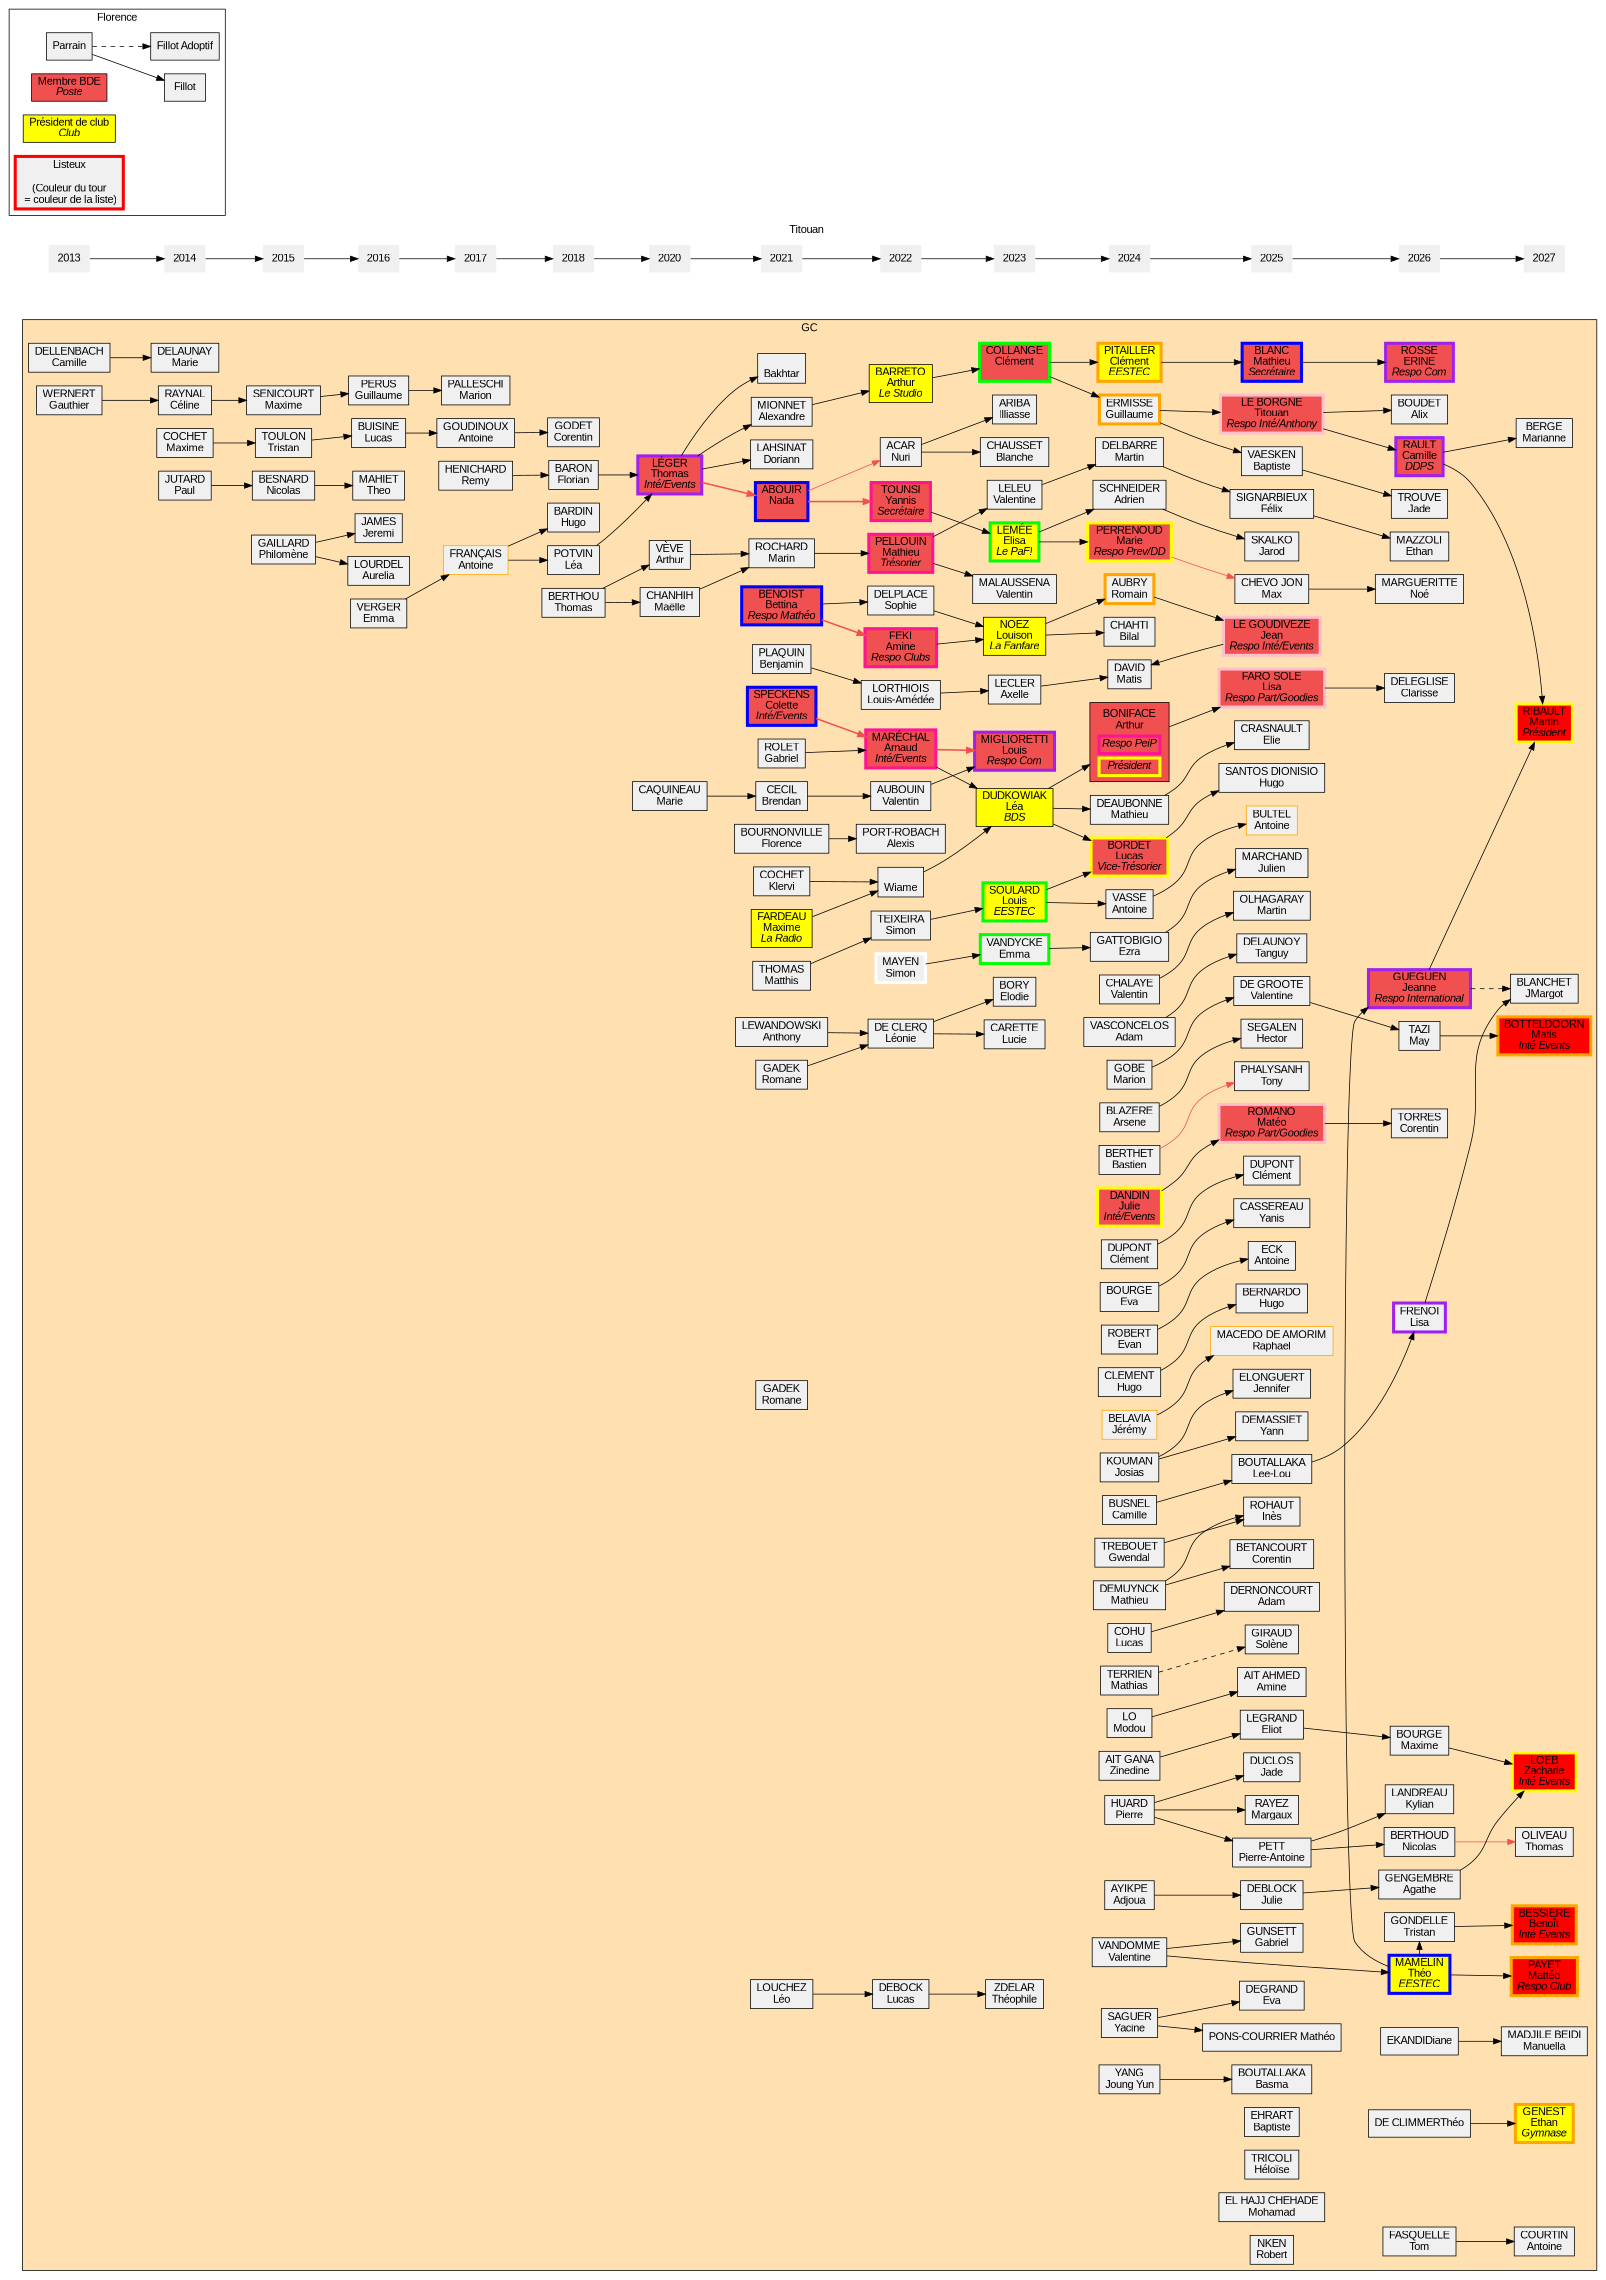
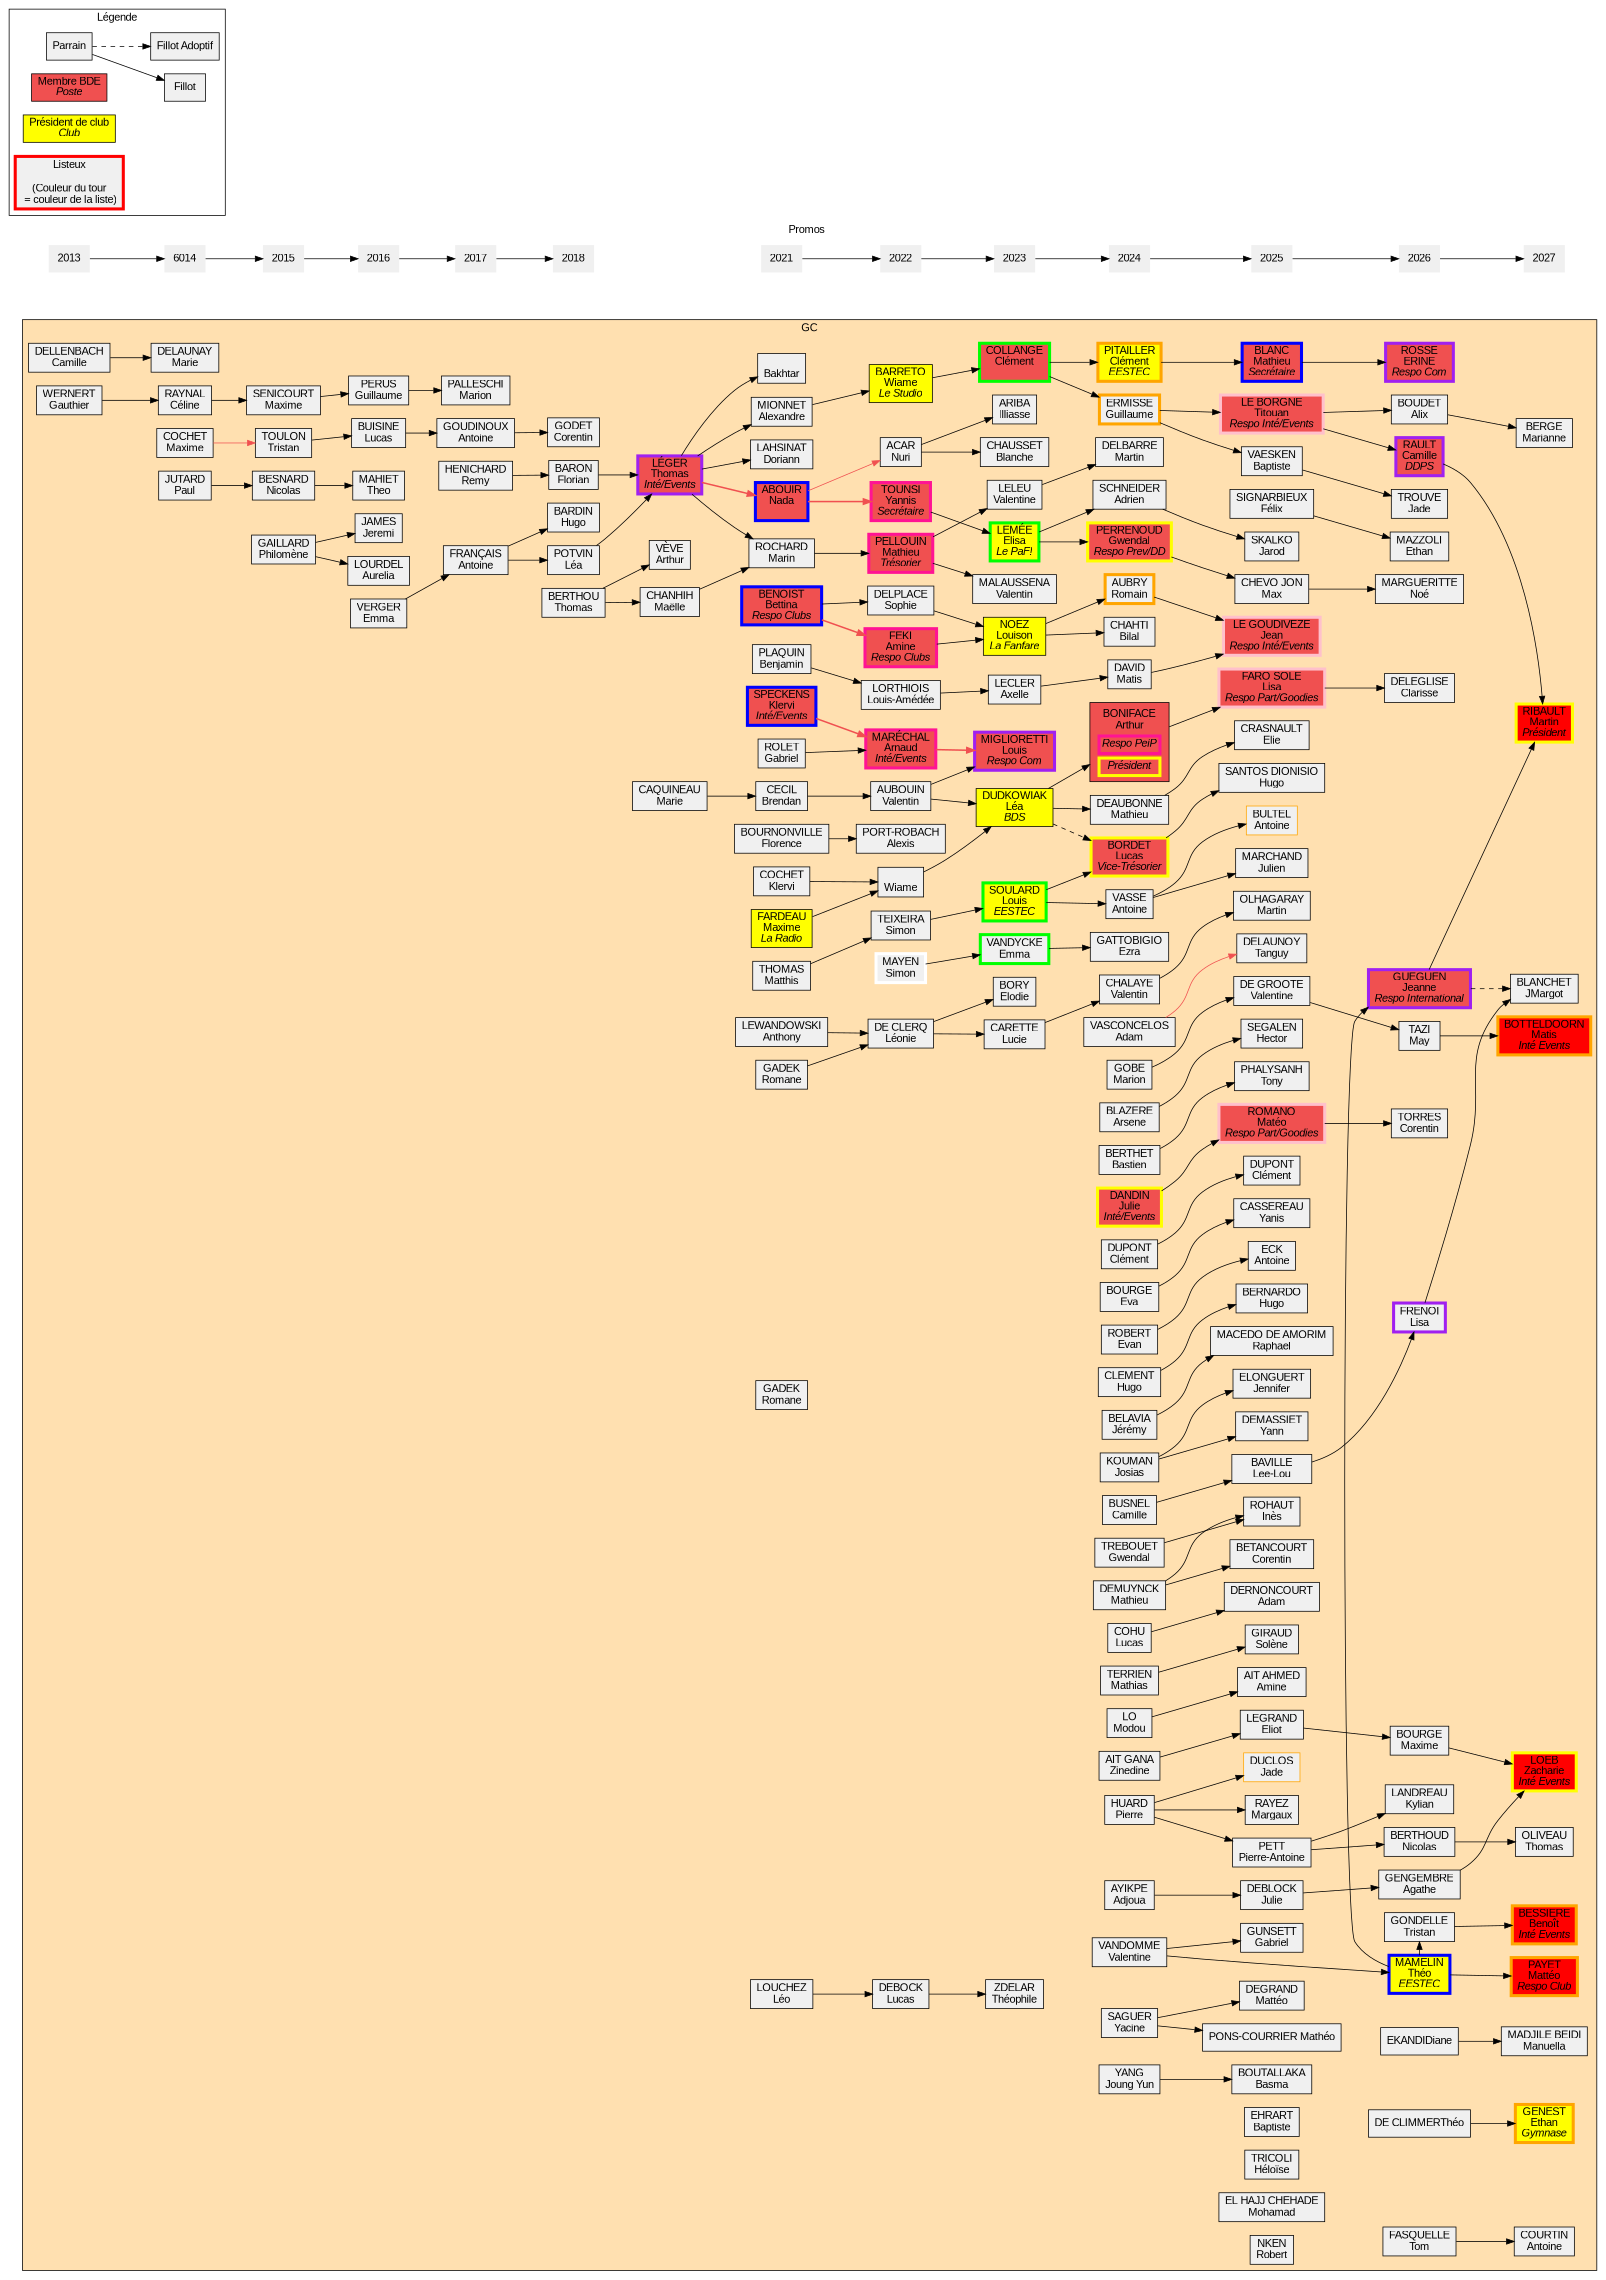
cluster "Florence": label "Florence" -> "Légende"
cluster "Titouan": label "Titouan" -> "Promos"
node "2014": label "2014" -> "6014"
node "2020": removed
node "BARRETO": text "Arthur" -> "Wiame"
node "LE BORGNE": text "Respo Inté/Anthony" -> "Respo Inté/Events"
edge "COCHET Maxime" -> "TOULON Tristan": color black -> #f05050
edge "RAULT" -> "BERGE Marianne": now "BOUDET Alix" -> "BERGE Marianne"
edge "DELBARRE Martin" -> "SIGNARBIEUX Félix": removed
node "PERRENOUD": text "Marie" -> "Gwendal"
edge "VÈVE Arthur" -> "ROCHARD Marin": now "LÉGER" -> "ROCHARD Marin"
node "FRANÇAIS Antoine": color orange -> black
edge "PERRENOUD" -> "CHEVO JON Max": color #f05050 -> black
node "BENOIST": text "Respo Mathéo" -> "Respo Clubs"
edge "LE GOUDIVEZE" -> "DAVID Matis": reversed
node "SPECKENS": text "Colette" -> "Klervi"
edge "MARÉCHAL" -> "DUDKOWIAK": now "AUBOUIN Valentin" -> "DUDKOWIAK"
edge "DUDKOWIAK" -> "BORDET": style solid -> dashed
edge "GATTOBIGIO Ezra" -> "MARCHAND Julien": now "VASSE Antoine" -> "MARCHAND Julien"
edge "VASCONCELOS Adam" -> "DELAUNOY Tanguy": color black -> #f05050
edge "CARETTE Lucie" -> "CHALAYE Valentin": added
edge "BERTHET Bastien" -> "PHALYSANH Tony": color #f05050 -> black
node "MACEDO DE AMORIM Raphael": color orange -> black
node "BELAVIA Jérémy": color orange -> black
node "BOUTALLAKA Lee-Lou": label "BOUTALLAKA Lee-Lou" -> "BAVILLE Lee-Lou"
edge "TERRIEN Mathias" -> "GIRAUD Solène": style dashed -> solid
node "DUCLOS Jade": color black -> orange
edge "BERTHOUD Nicolas" -> "OLIVEAU Thomas": color #f05050 -> black
node "DEGRAND Eva": label "DEGRAND Eva" -> "DEGRAND Mattéo"
